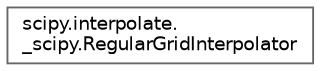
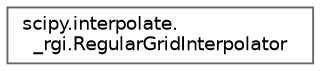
node "scipy.interpolate. _scipy.RegularGridInterpolator": label "scipy.interpolate. _scipy.RegularGridInterpolator" -> "scipy.interpolate. _rgi.RegularGridInterpolator"
